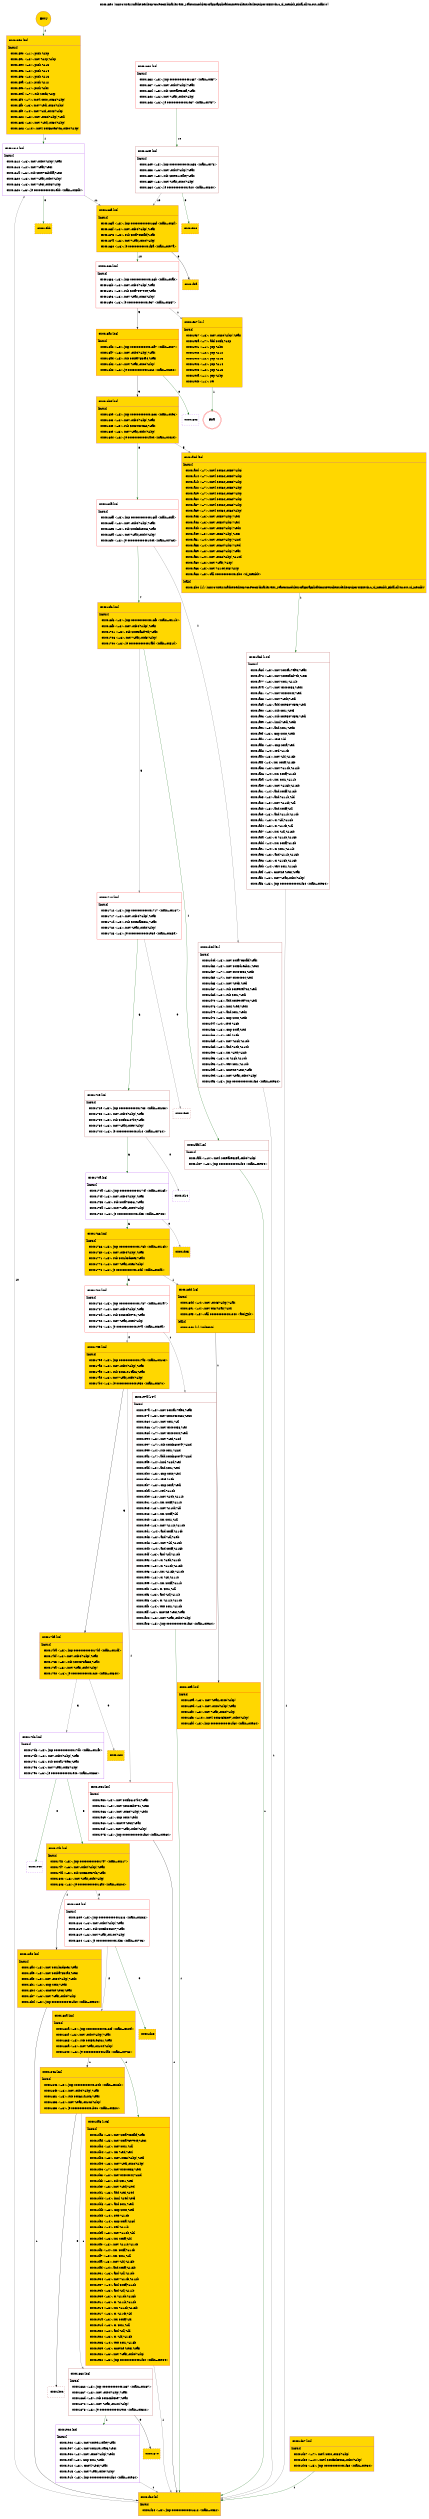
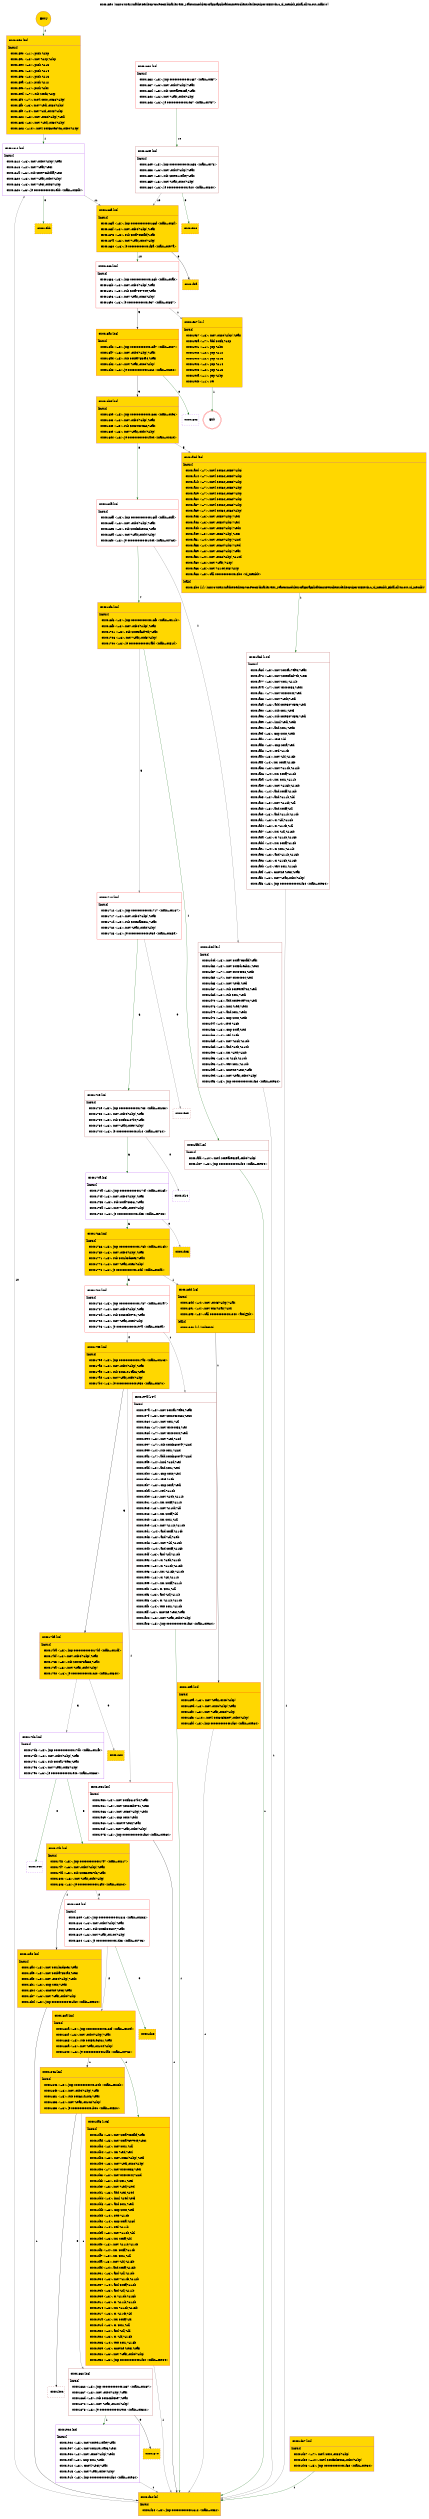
node "Final": label "Final" -> "Exit"
node "0x40182a [28]": color purple -> red
edge "0x4018ea [24]" -> "0x401f64 [5]": added, label "1"
